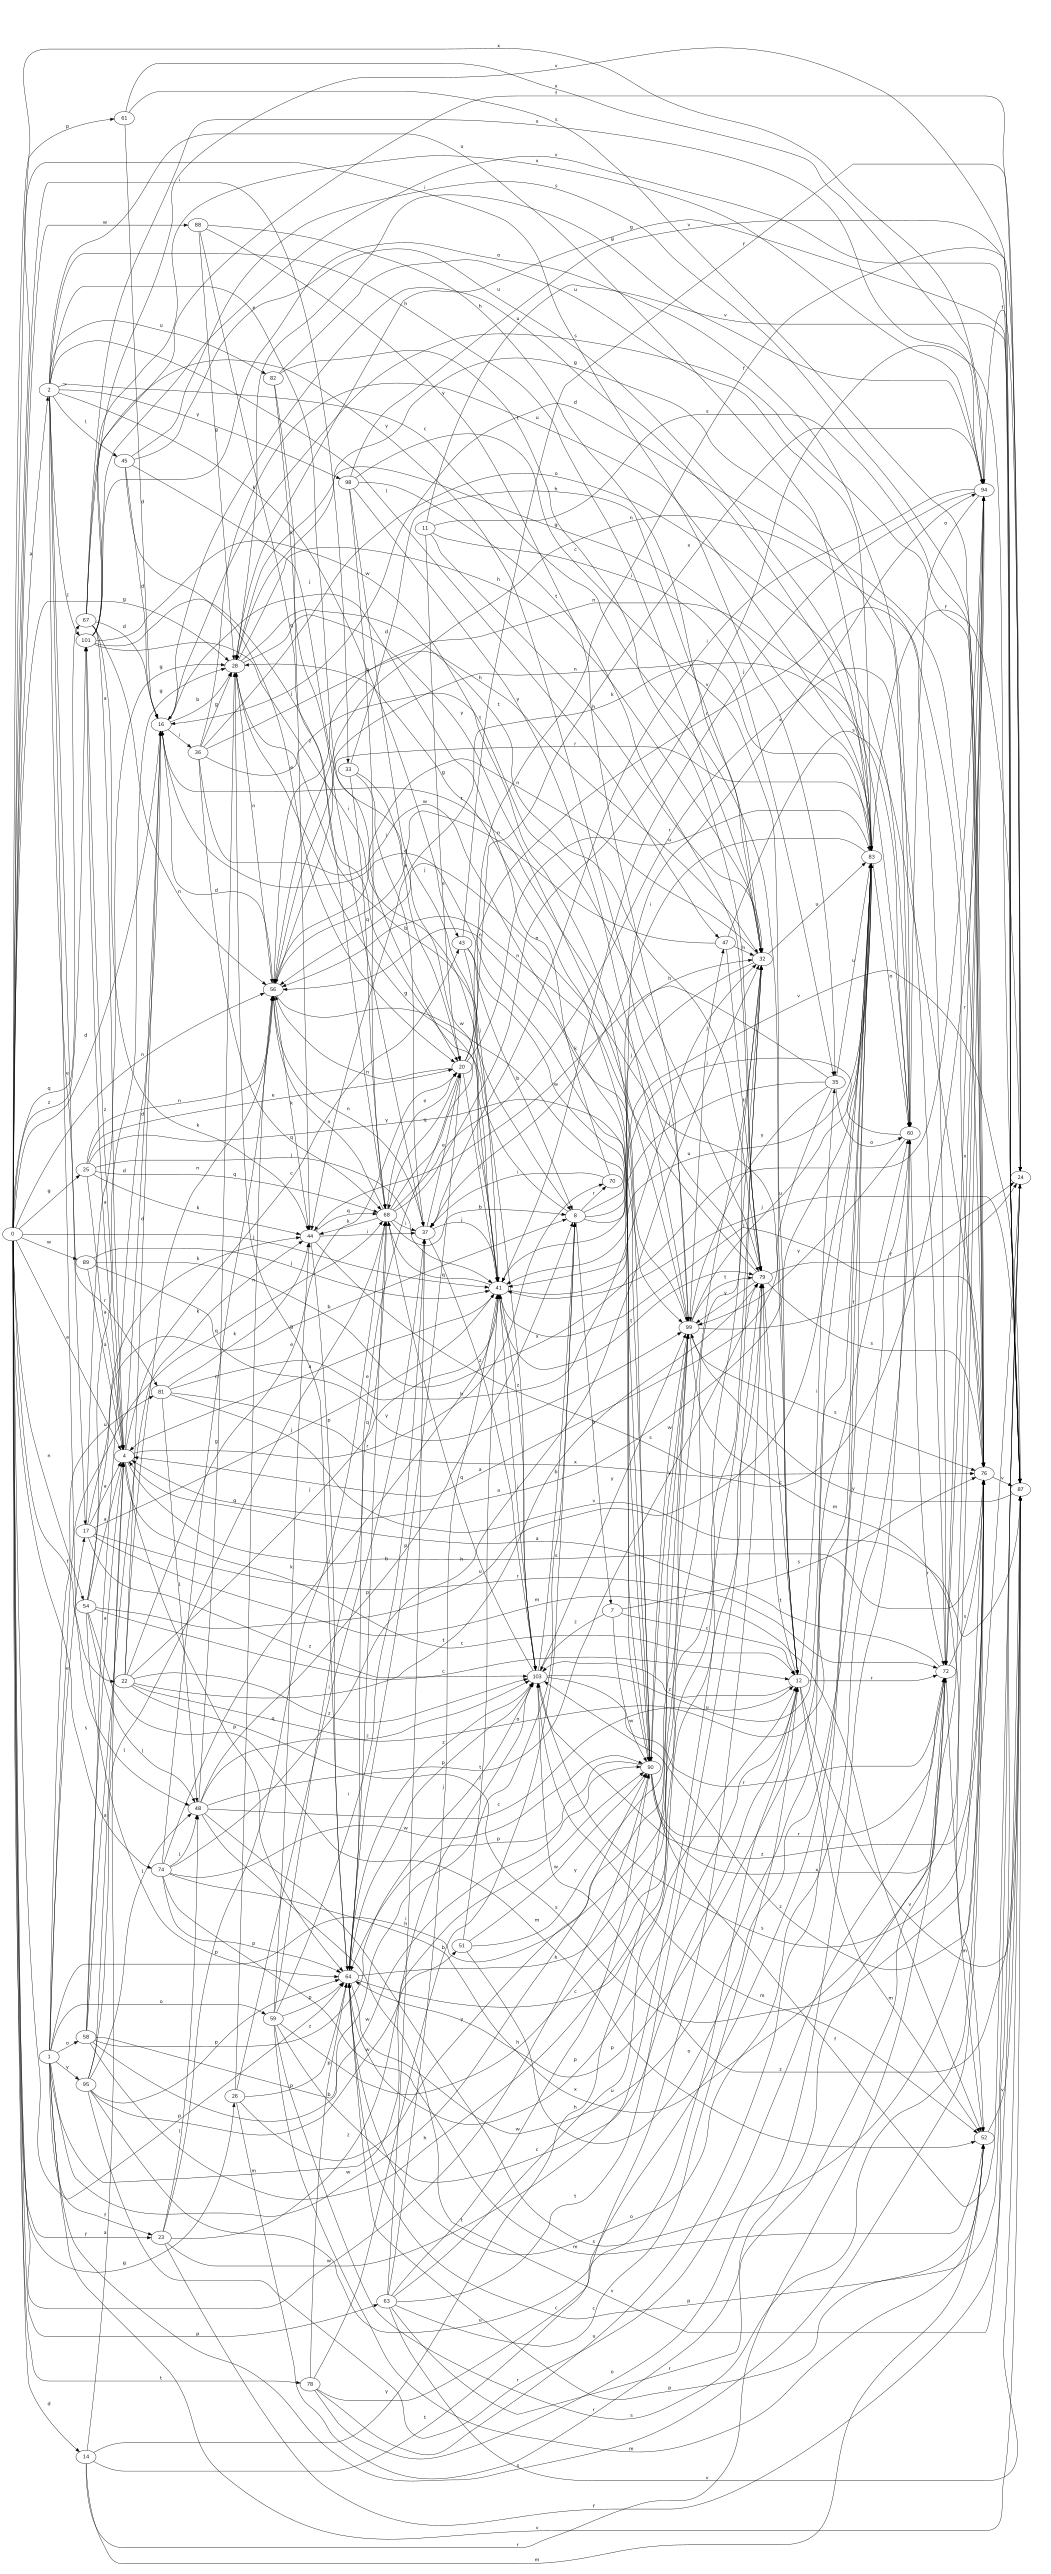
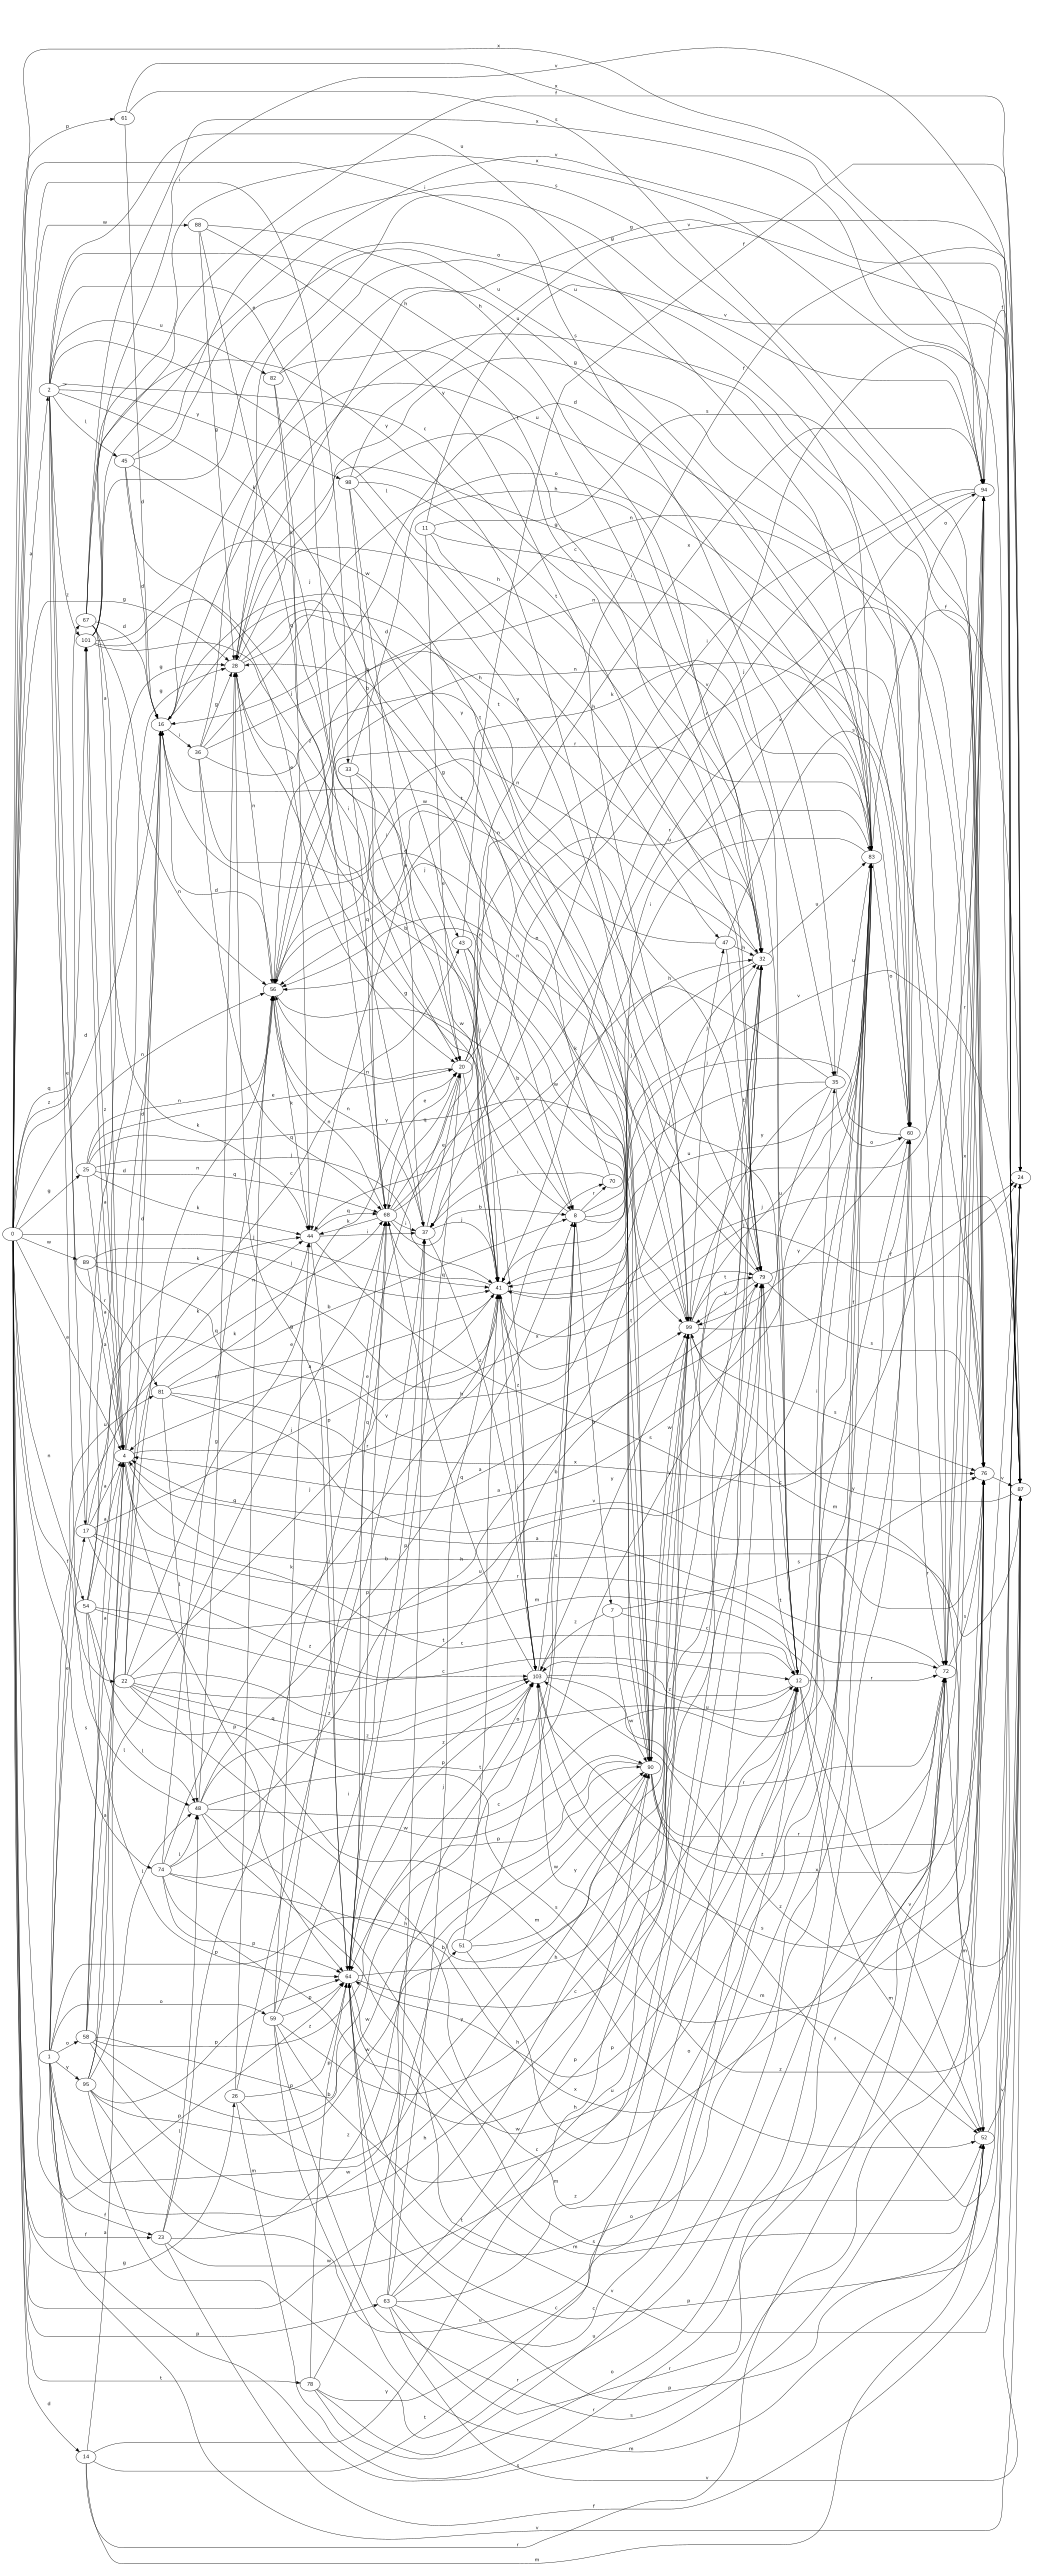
edge "16" -> "28": now "16" -> "8"
edge "22" -> "52": added, label "m"
edge "63" -> "79": label "t" -> "z"
